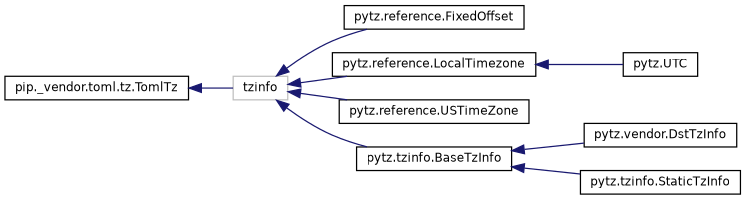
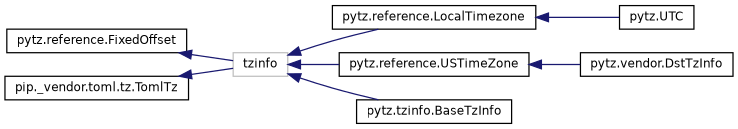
edge "pytz.reference.FixedOffset" -> "tzinfo": reversed
edge "pytz.vendor.DstTzInfo" -> "pytz.tzinfo.BaseTzInfo": now "pytz.vendor.DstTzInfo" -> "pytz.reference.USTimeZone"
node "pytz.tzinfo.StaticTzInfo": removed
